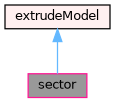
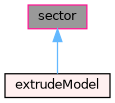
edge "sector" -> "extrudeModel": reversed
